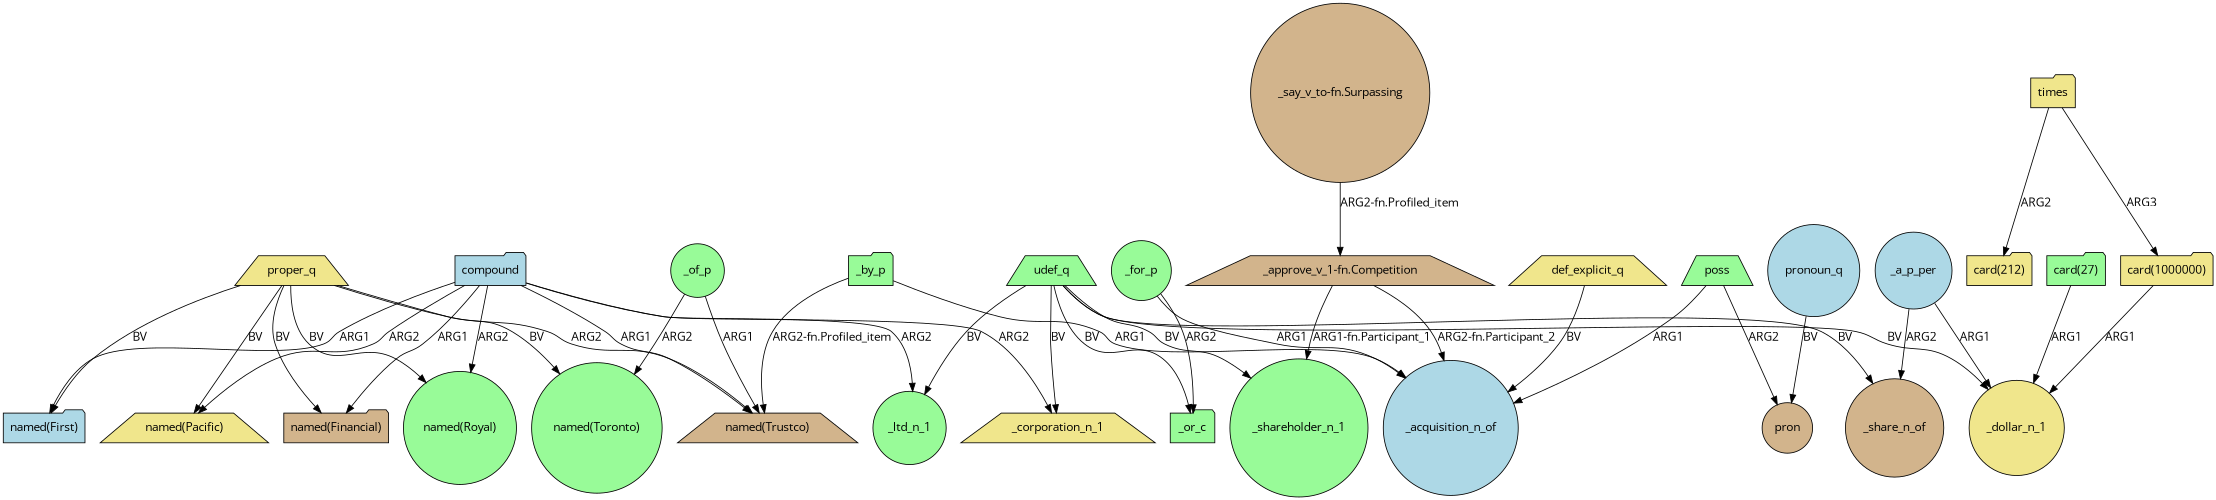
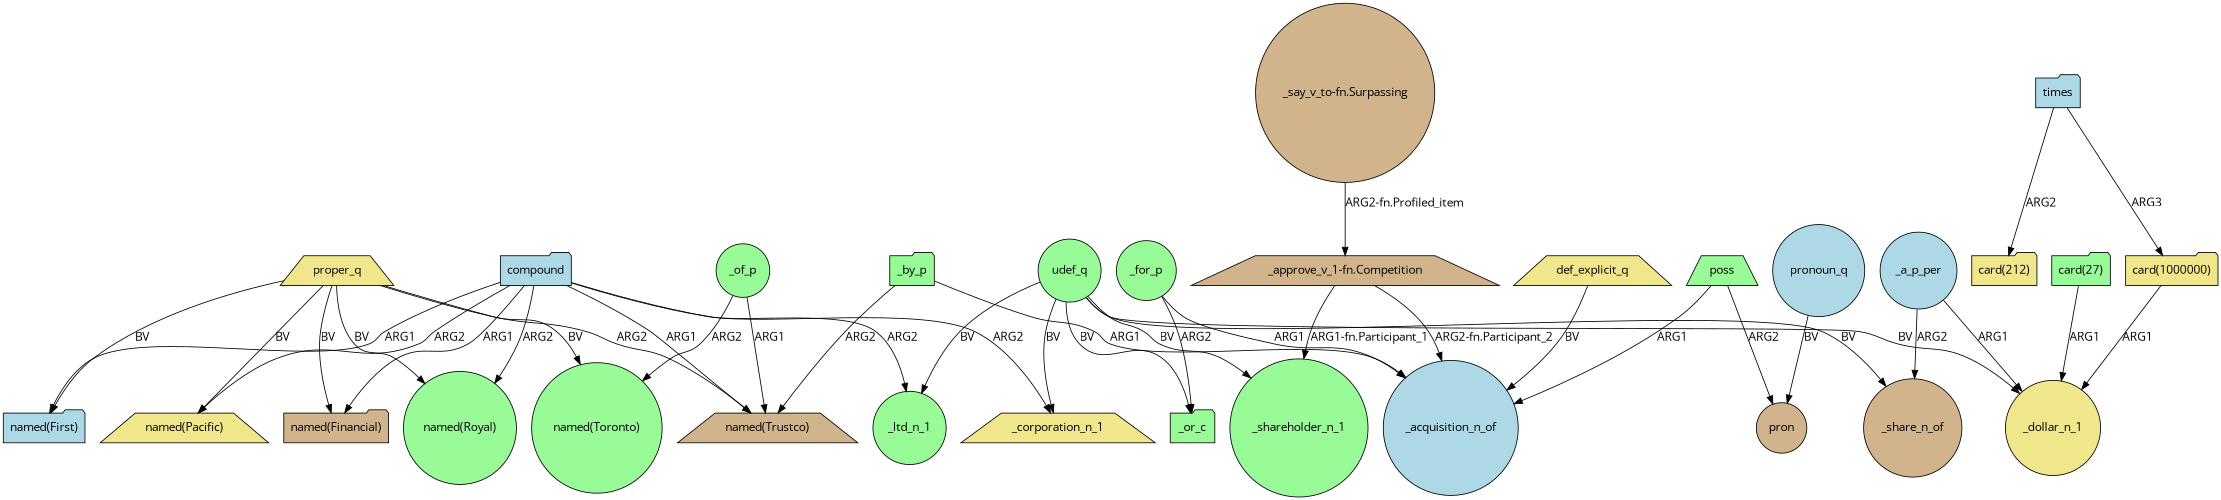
node "times": fillcolor khaki -> lightblue
node "udef_q": shape trapezium -> circle
edge "_by_p" -> "named(Trustco)": label "ARG2-fn.Profiled_item" -> "ARG2"
